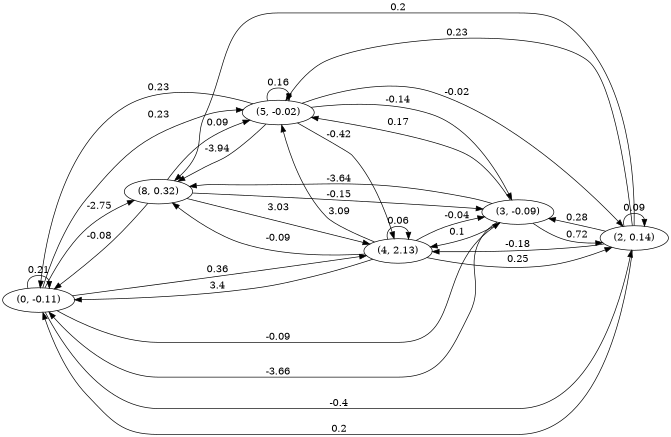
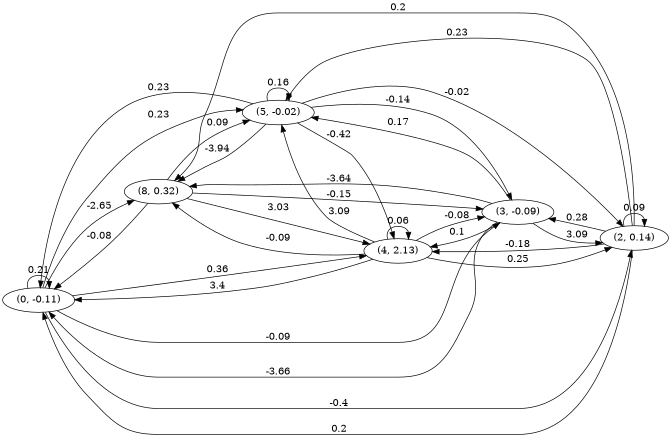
edge "(0, -0.11)" -> "(8, 0.32)": label "-2.75" -> "-2.65"
edge "(4, 2.13)" -> "(3, -0.09)": label "-0.04" -> "-0.08"
edge "(3, -0.09)" -> "(2, 0.14)": label "0.72" -> "3.09"
